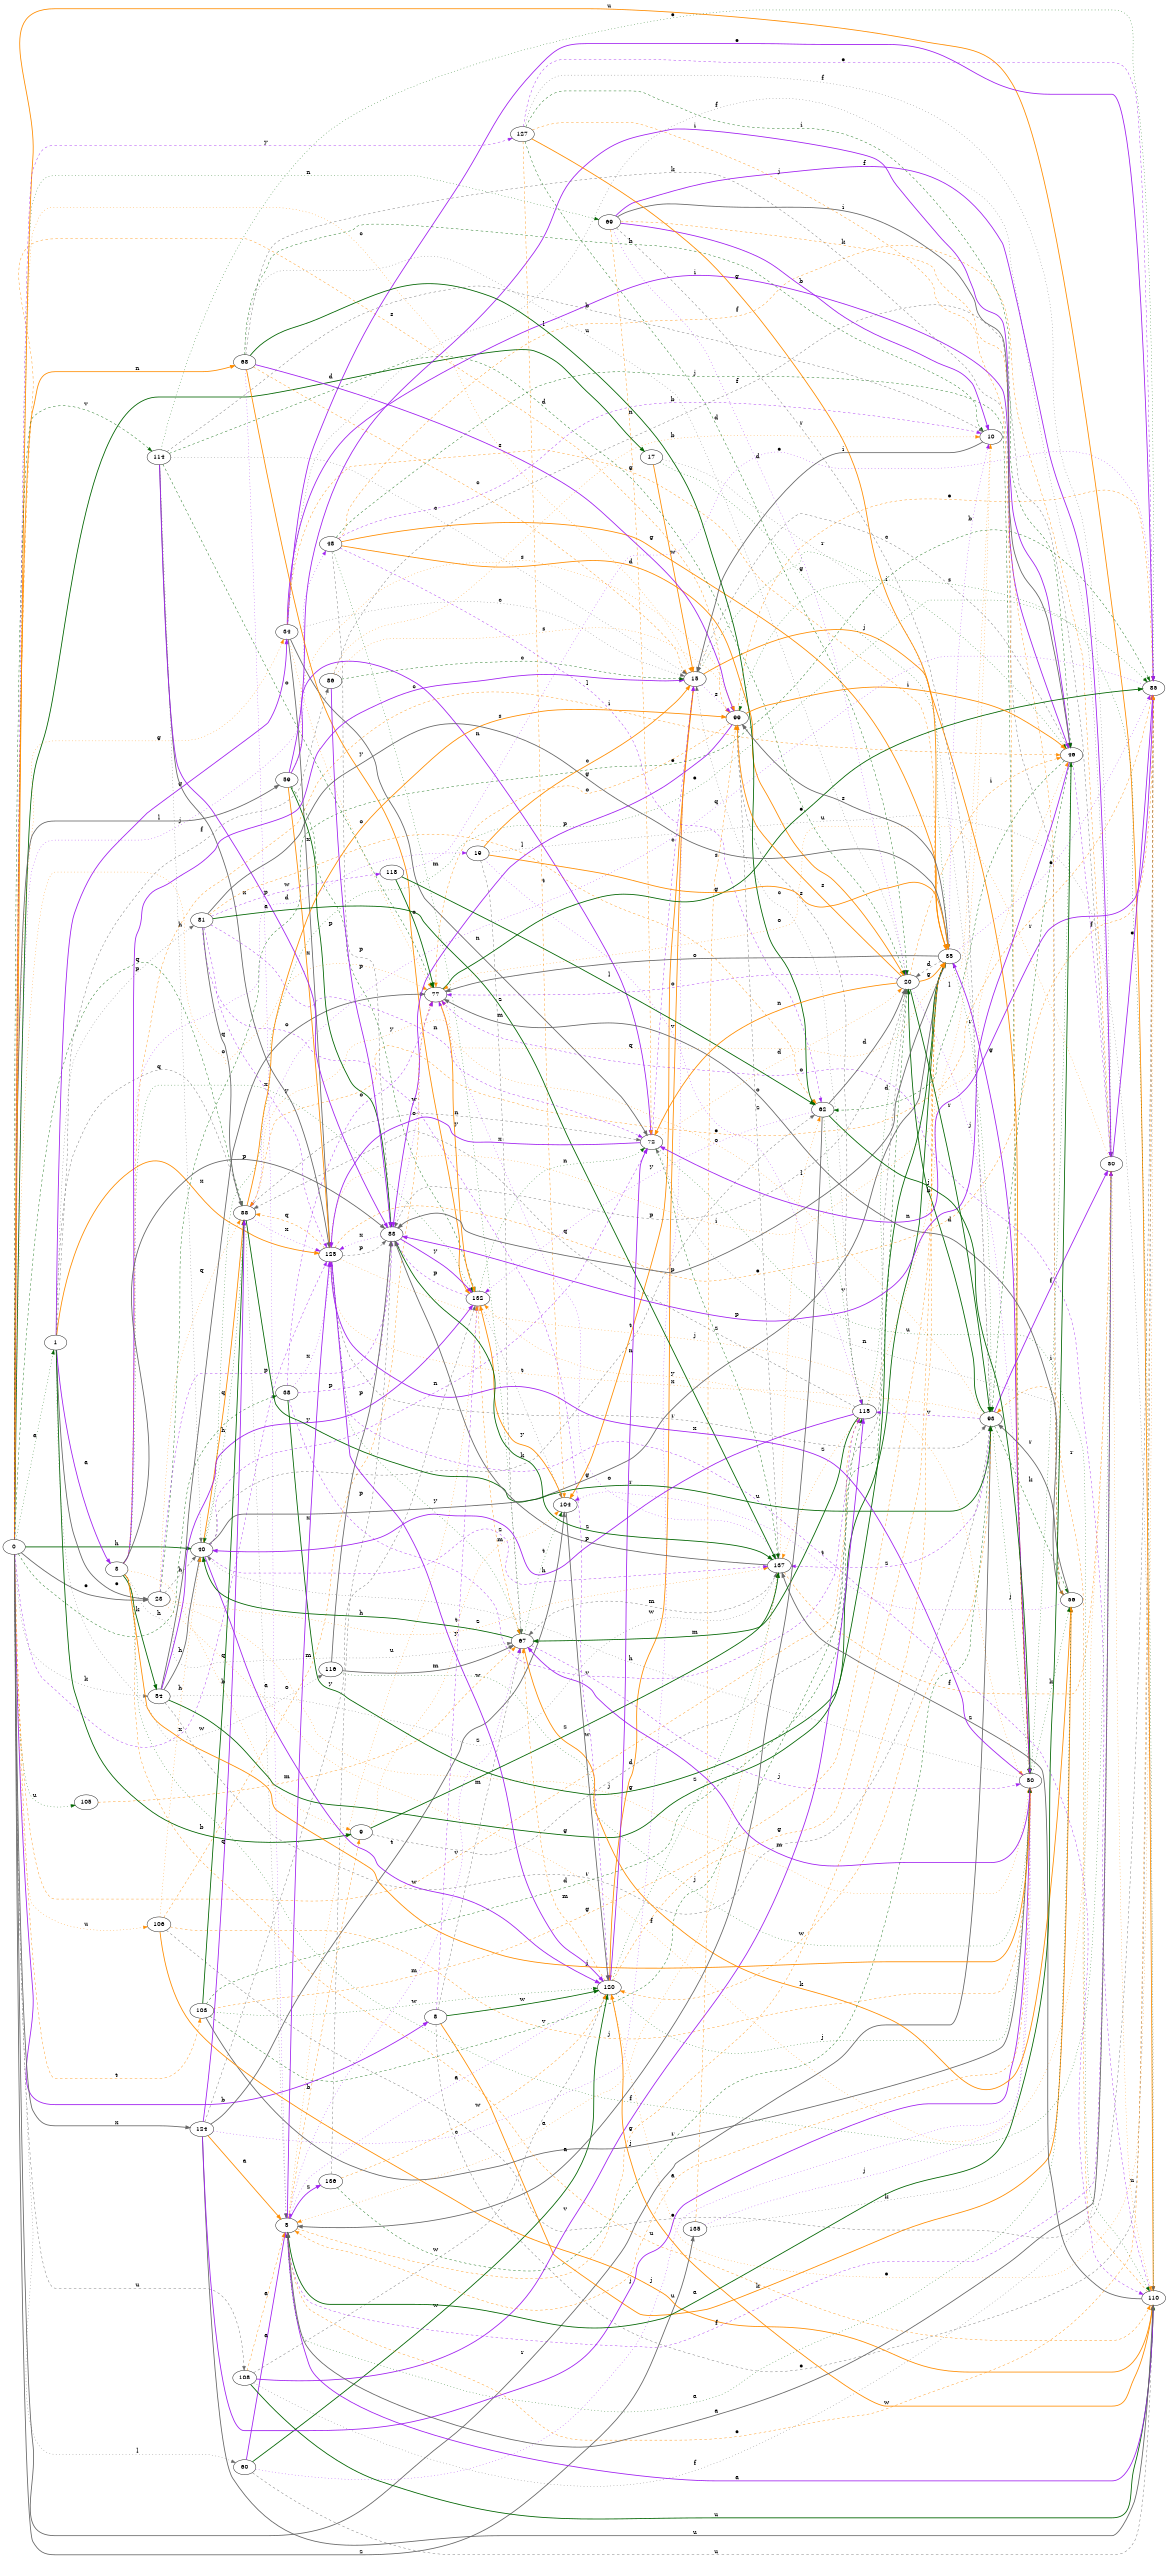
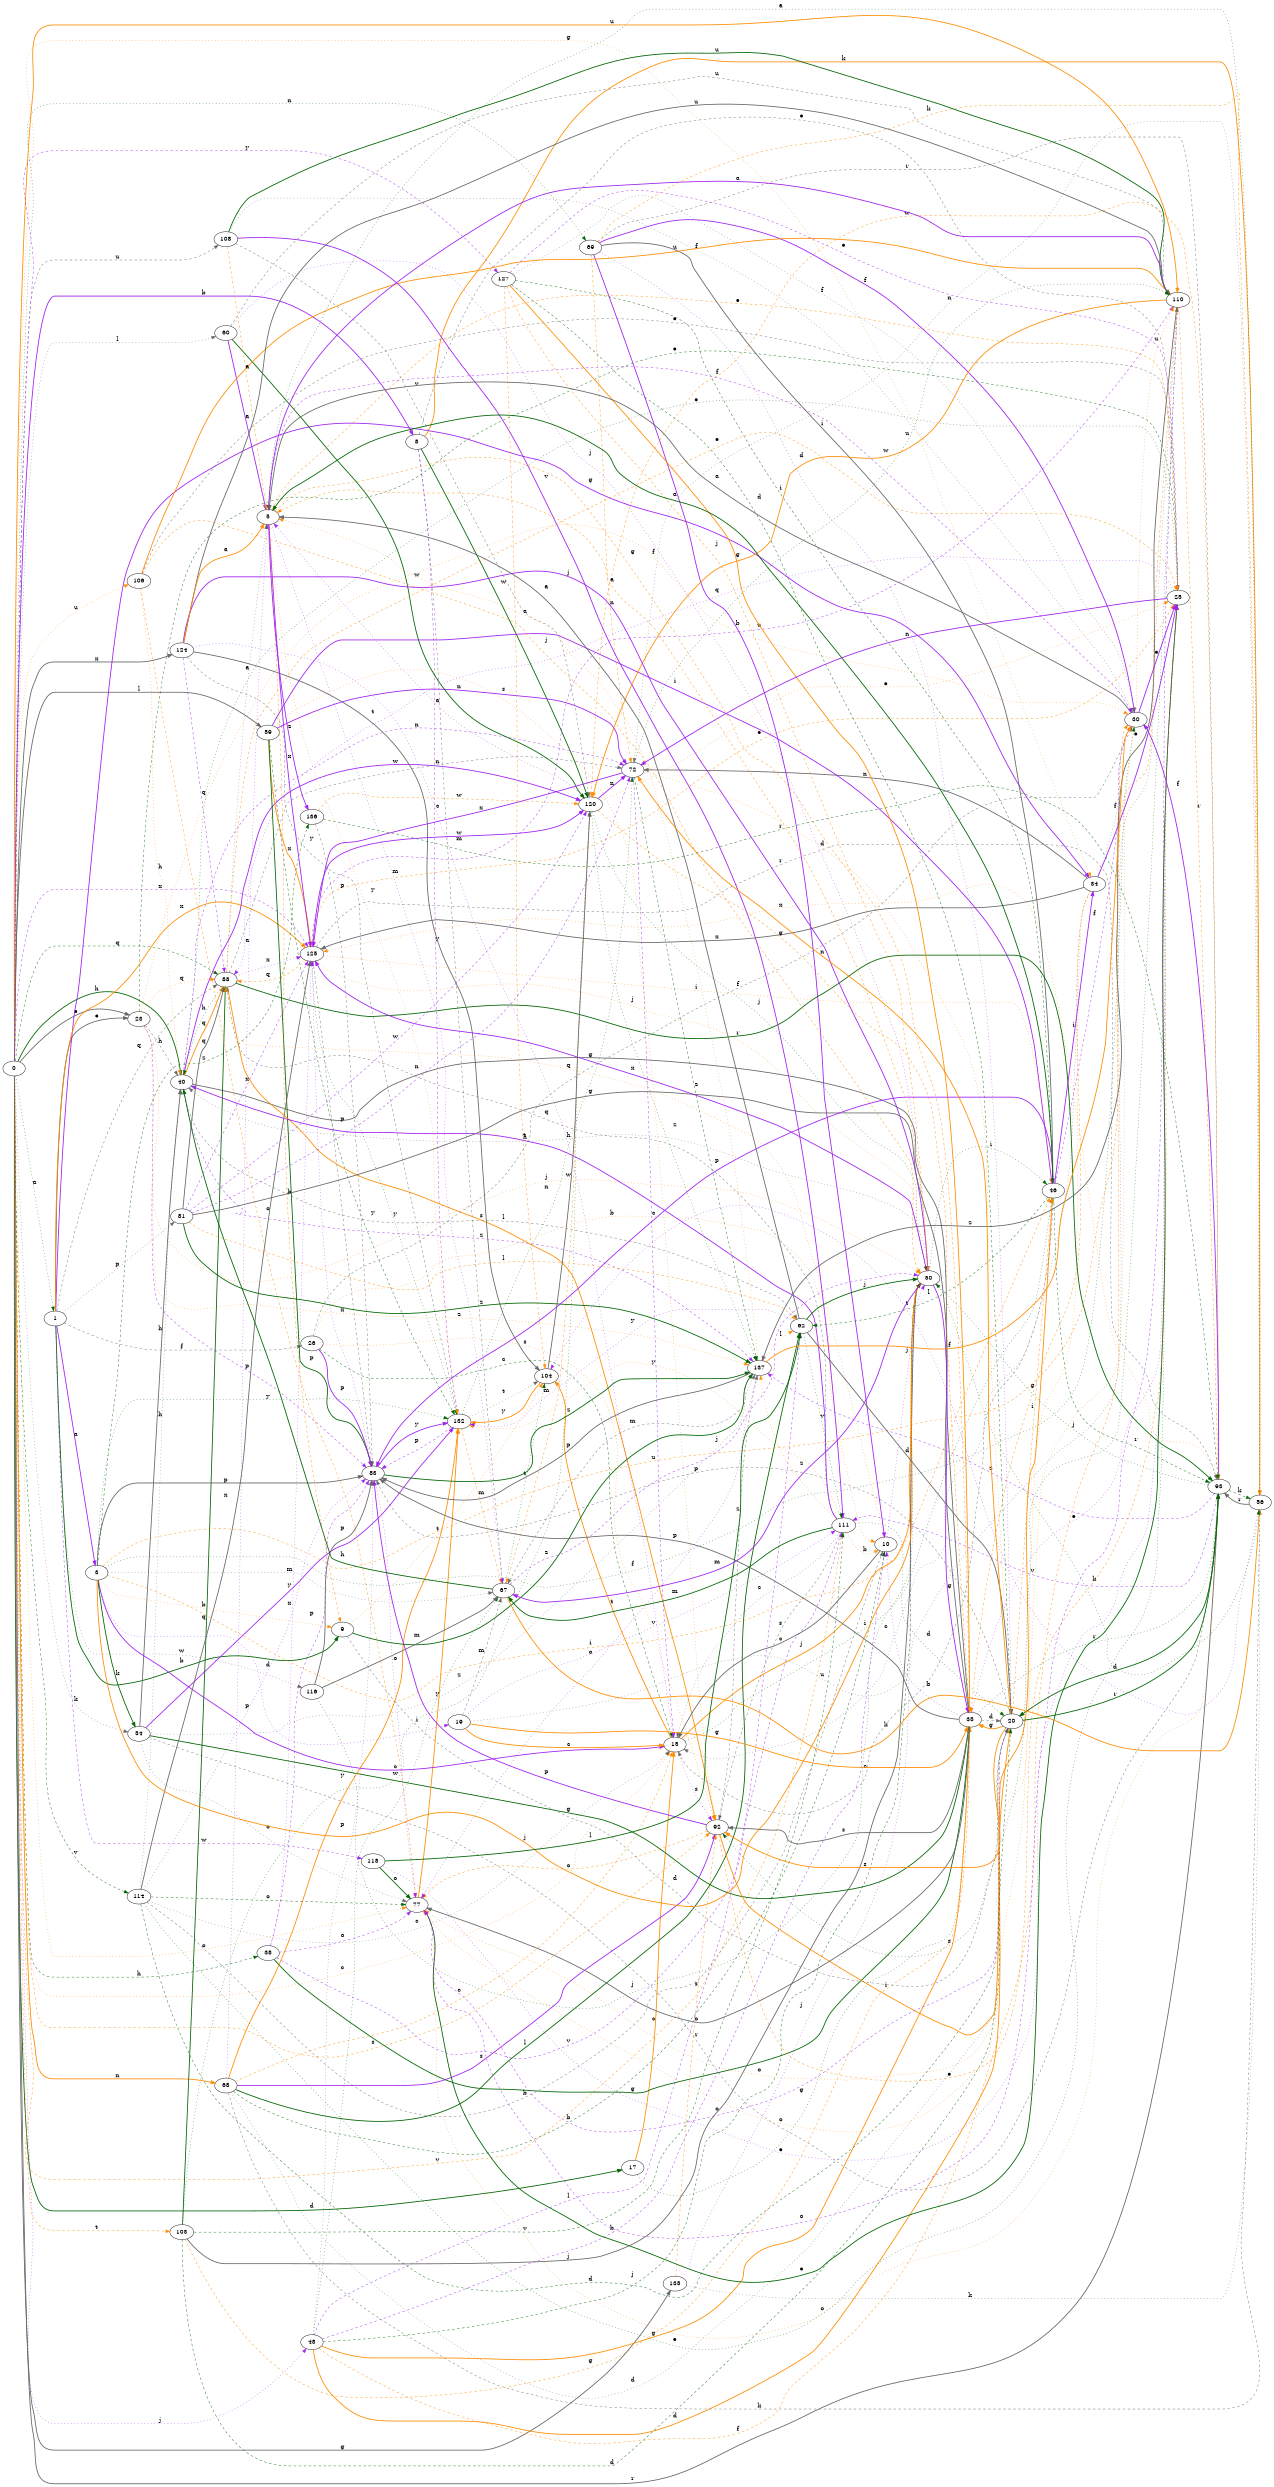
edge "34" -> "46": reversed
edge "68" -> "20": label "u" -> "d"
edge "10" -> "15": label "i" -> "c"
edge "17" -> "15": label "w" -> "c"
node "86": label "86" -> "26"
node "85": label "85" -> "25"
node "99": label "99" -> "92"
edge "114" -> "83": style bold -> dotted
edge "48" -> "67": label "m" -> "i"
edge "17" -> "93": removed, label "r"
edge "81" -> "118": now "1" -> "118"
edge "48" -> "83": style dashed -> dotted
edge "3" -> "136": added, label "z"
edge "56" -> "77": removed, label "o"
edge "54" -> "77": style bold -> dotted
edge "15" -> "120": removed, label "w"
edge "20" -> "50": now "10" -> "50"
node "115": label "115" -> "111"
edge "40" -> "62": label "k" -> "l"
edge "125" -> "67": now "125" -> "132"
edge "137" -> "30": style dashed -> bold
edge "5" -> "132": label "u" -> "y"
edge "124" -> "88": style bold -> dashed
node "105": removed
edge "108" -> "120": label "w" -> "v"
edge "0" -> "135": label "z" -> "g"
